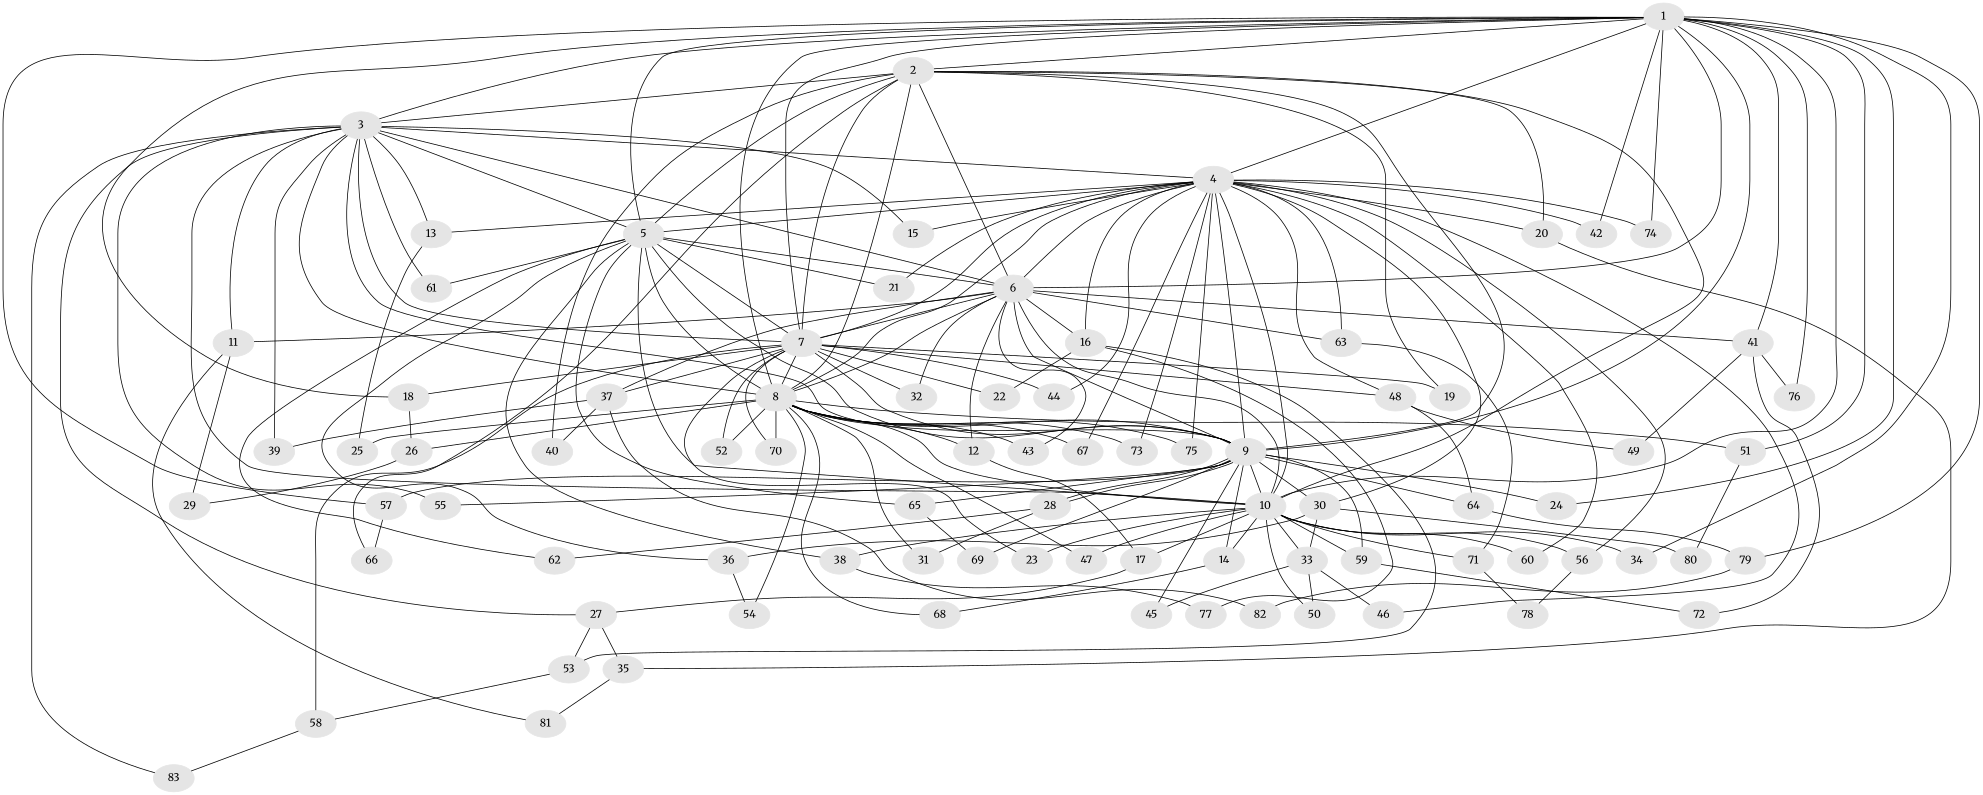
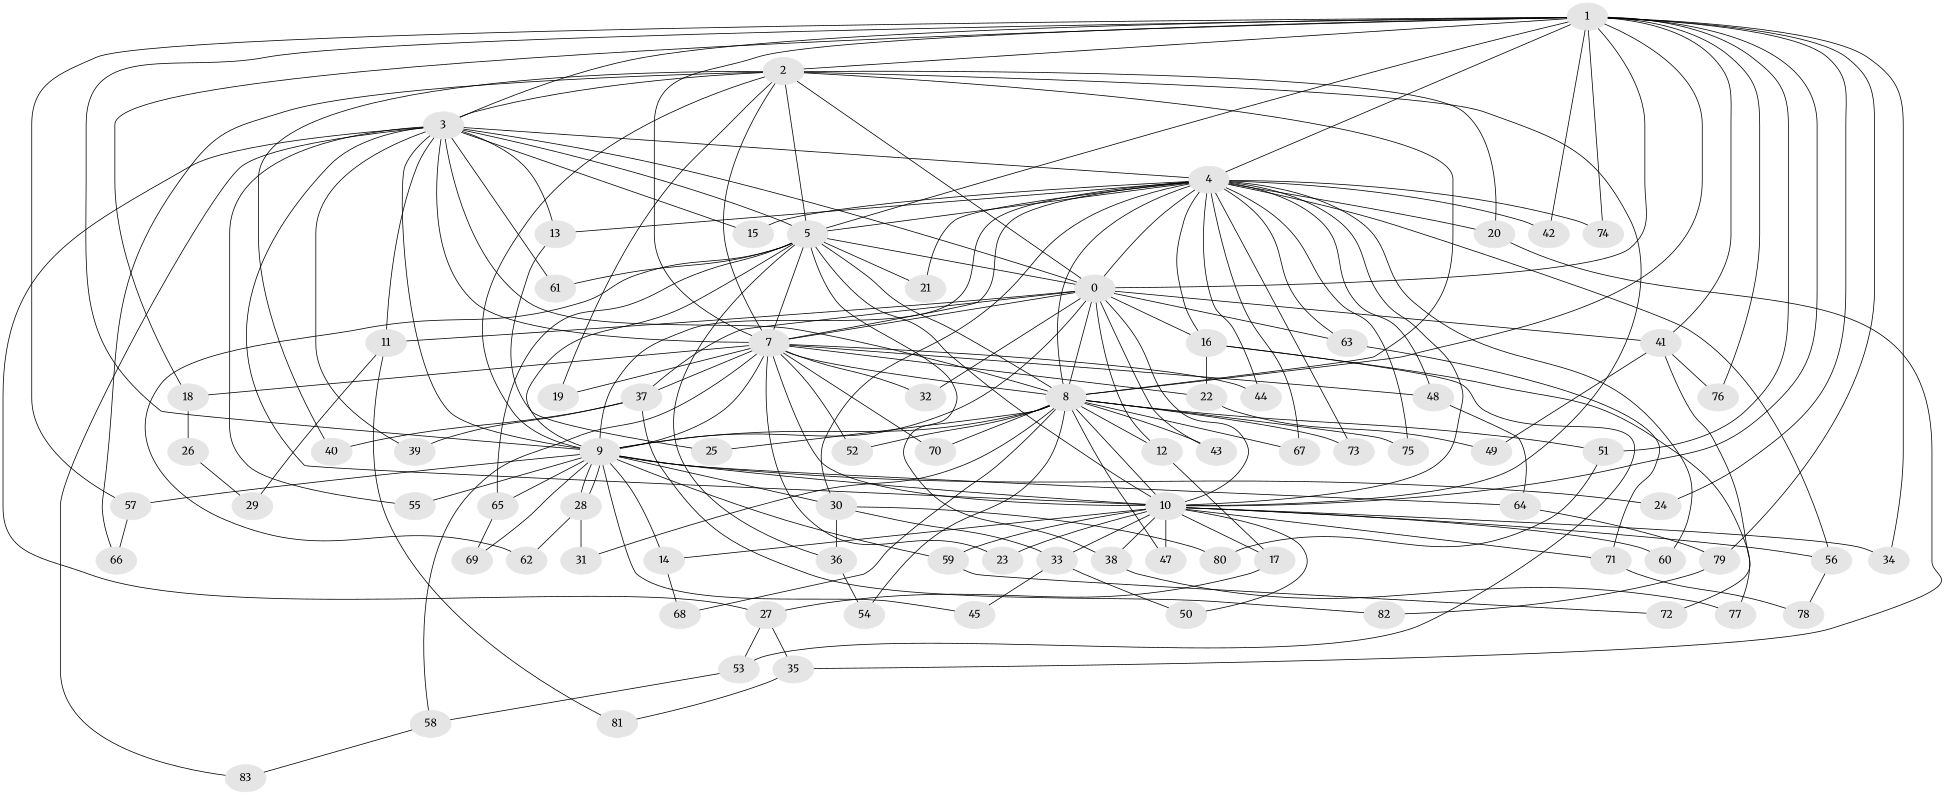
node "6": label "6" -> "0"
edge "8" -- "26": removed
edge "48" -- "49": now "22" -- "49"
edge "7" -- "10": added
node "46": removed
